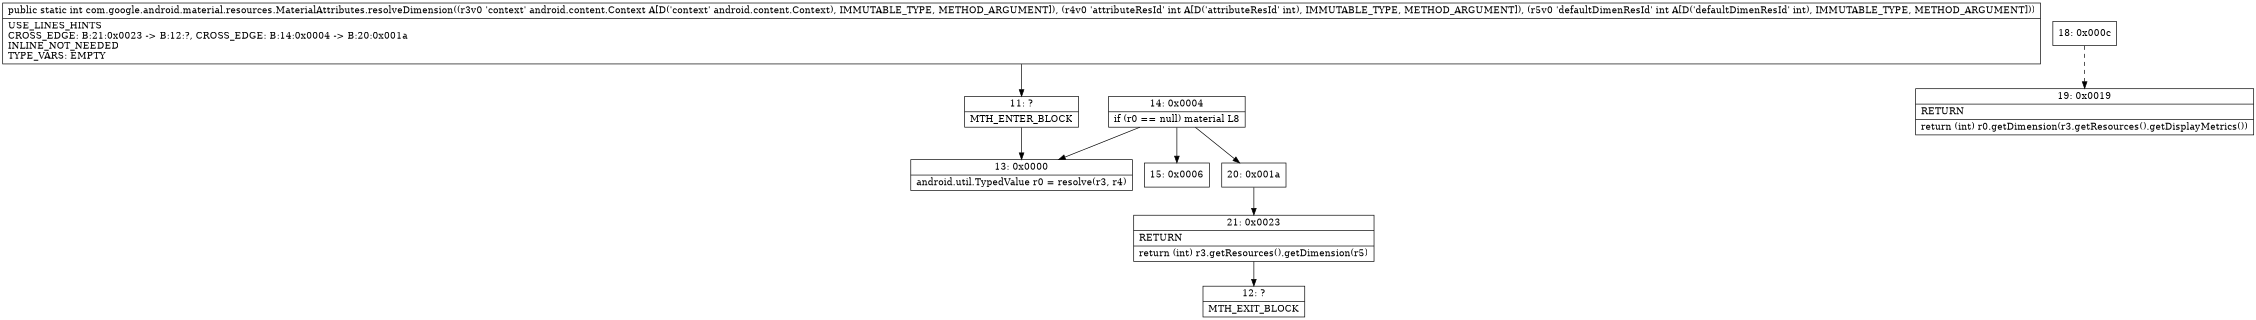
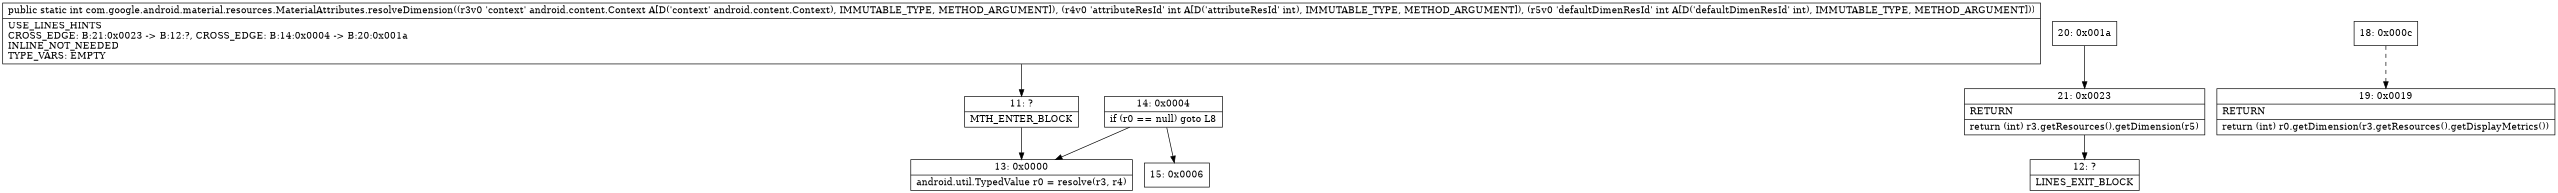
node "14: 0x0004": text "if (r0 == null) material L8" -> "if (r0 == null) goto L8"
edge "14: 0x0004" -> "20: 0x001a": removed
node "12: ?": text "MTH_EXIT_BLOCK" -> "LINES_EXIT_BLOCK"
